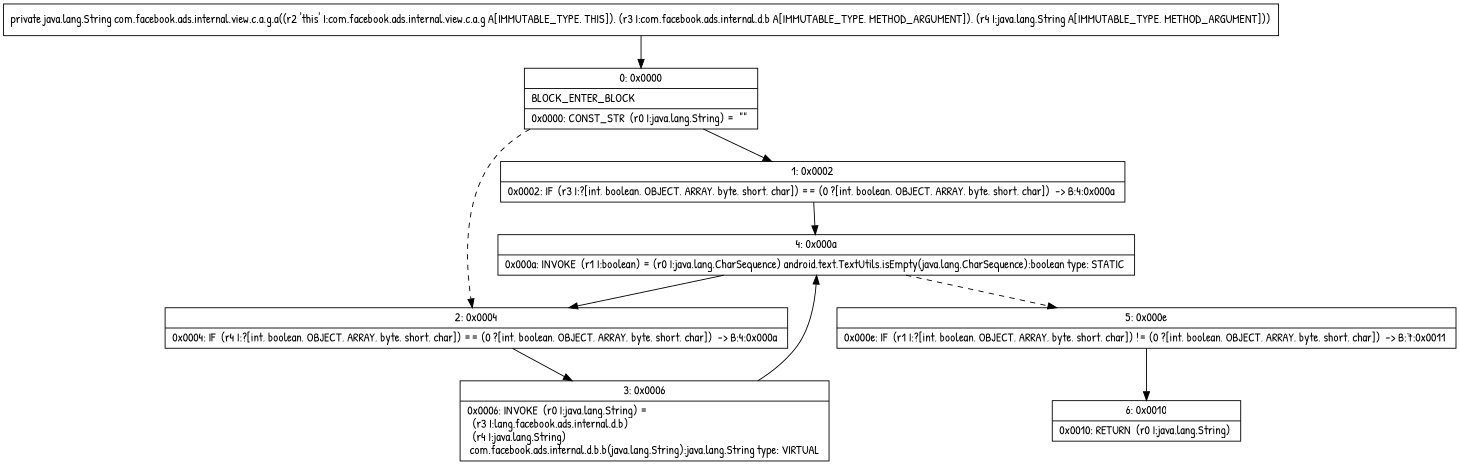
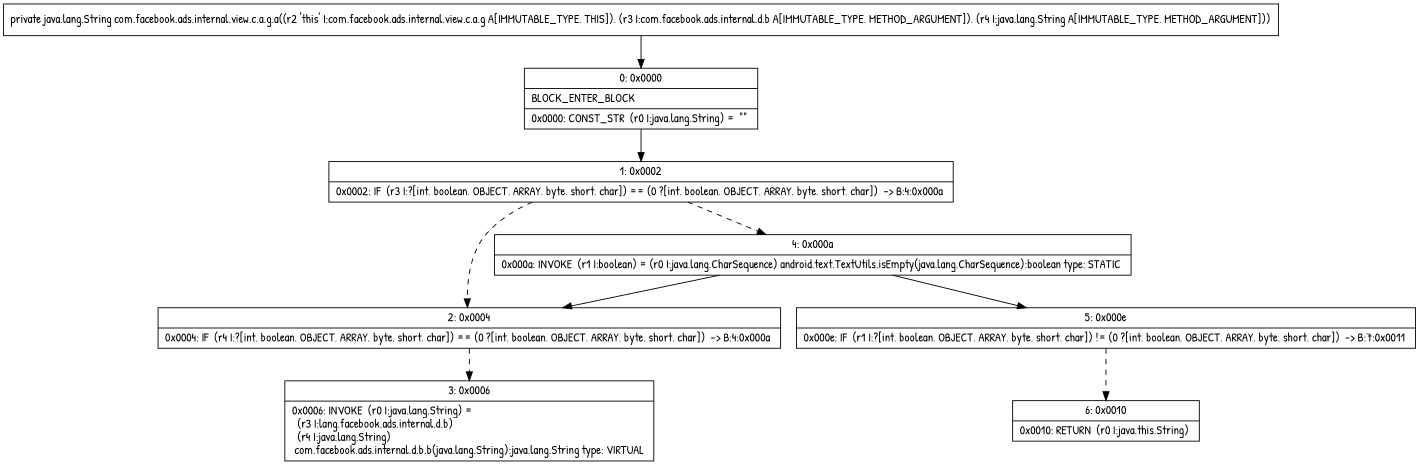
edge "0: 0x0000" -> "2: 0x0004": now "1: 0x0002" -> "2: 0x0004"
edge "1: 0x0002" -> "4: 0x000a": style solid -> dashed
edge "4: 0x000a" -> "5: 0x000e": style dashed -> solid
edge "3: 0x0006" -> "4: 0x000a": removed
edge "2: 0x0004" -> "3: 0x0006": style solid -> dashed
edge "5: 0x000e" -> "6: 0x0010": style solid -> dashed
node "6: 0x0010": text "0x0010: RETURN  (r0 I:java.lang.String)" -> "0x0010: RETURN  (r0 I:java.this.String)"
